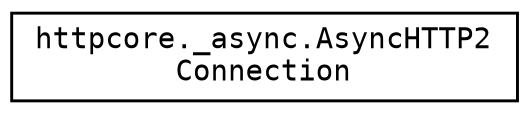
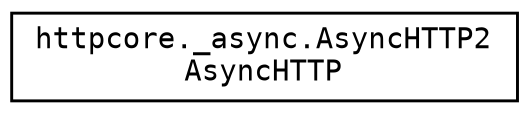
node "httpcore._async.AsyncHTTP2 Connection": label "httpcore._async.AsyncHTTP2 Connection" -> "httpcore._async.AsyncHTTP2 AsyncHTTP"
